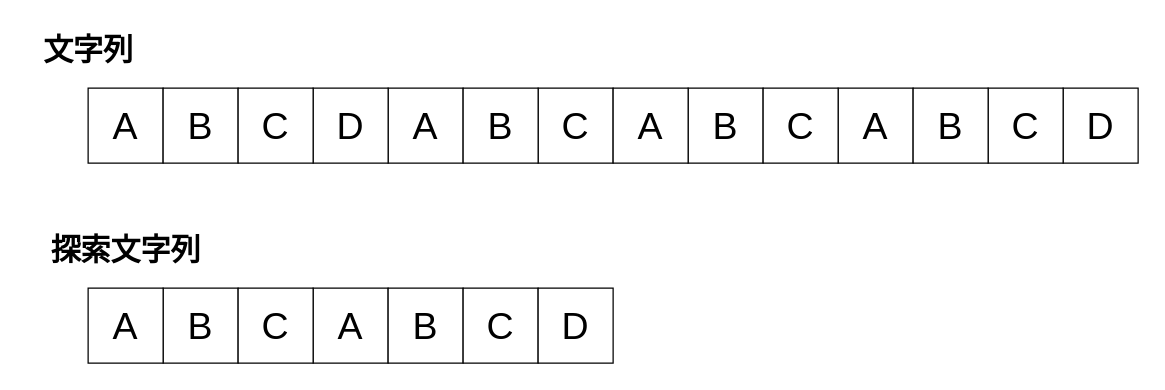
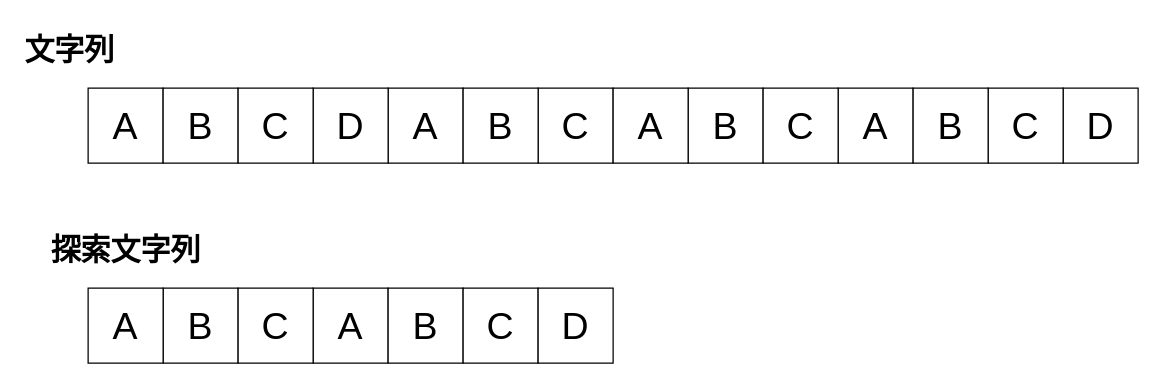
node "文字列": moved (88, 51) -> (69, 51)
